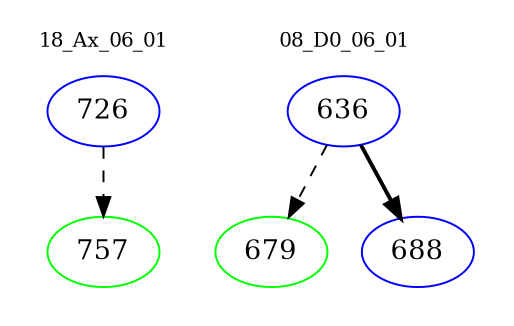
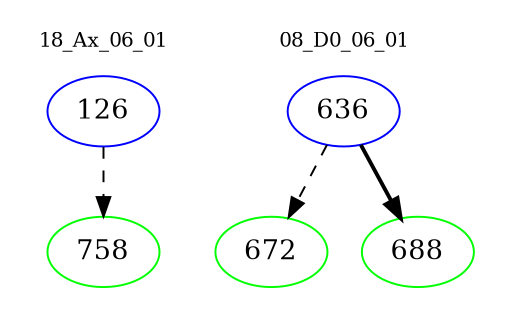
node "726": label "726" -> "126"
node "757": label "757" -> "758"
node "679": label "679" -> "672"
node "688": color blue -> green
